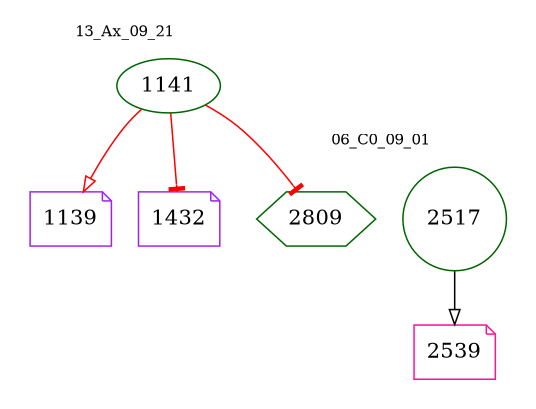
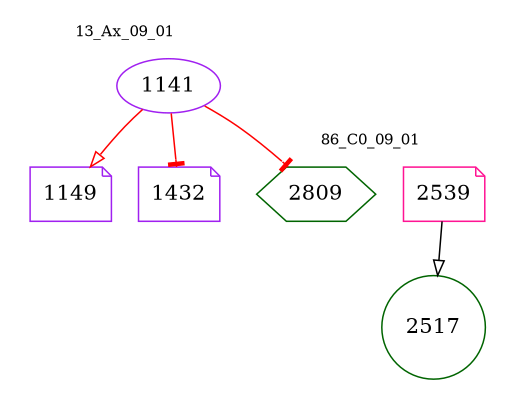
cluster "13_Ax_09_21": label "13_Ax_09_21" -> "13_Ax_09_01"
node "1141": color darkgreen -> purple
cluster "06_C0_09_01": label "06_C0_09_01" -> "86_C0_09_01"
node "1139": label "1139" -> "1149"
edge "2517" -> "2539": reversed
